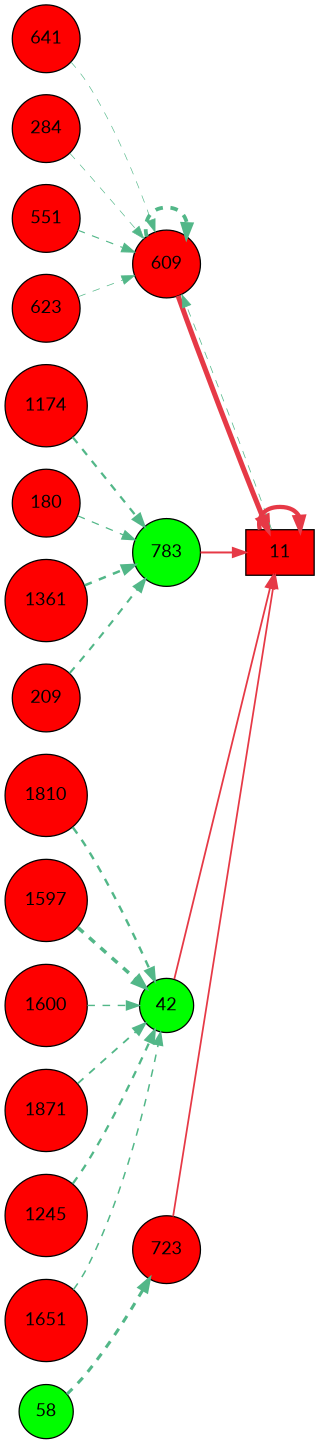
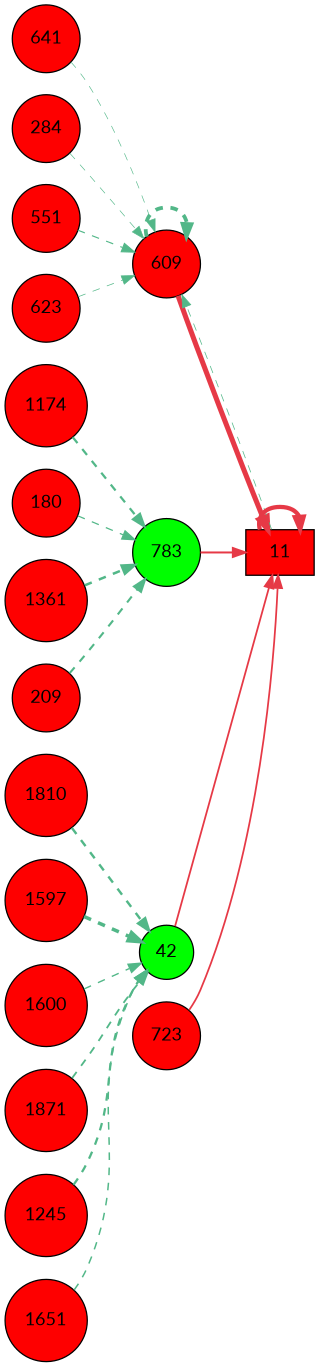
node "58": removed
